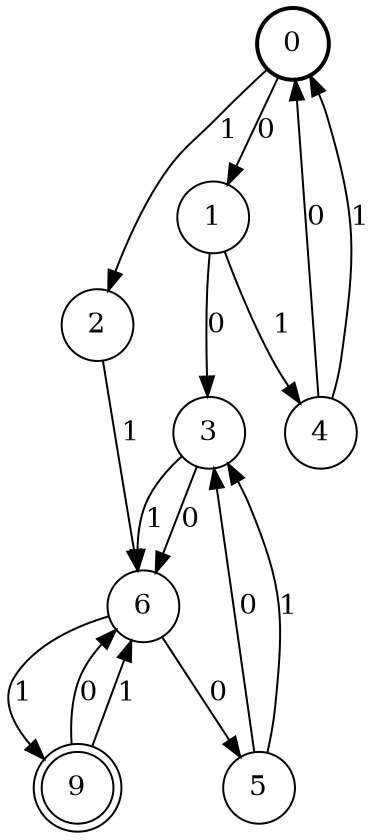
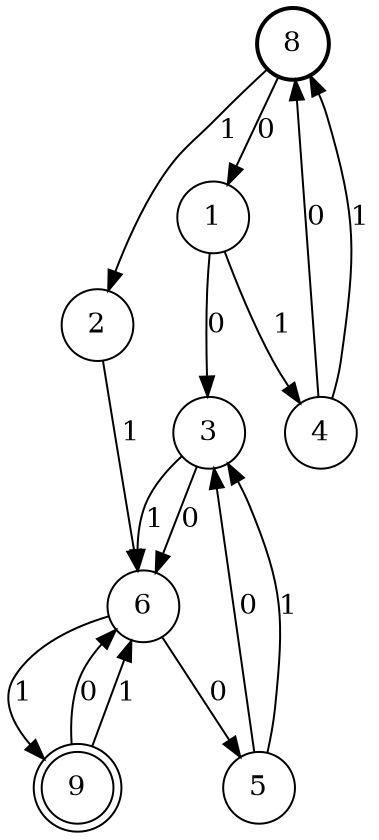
node "0": label "0" -> "8"
